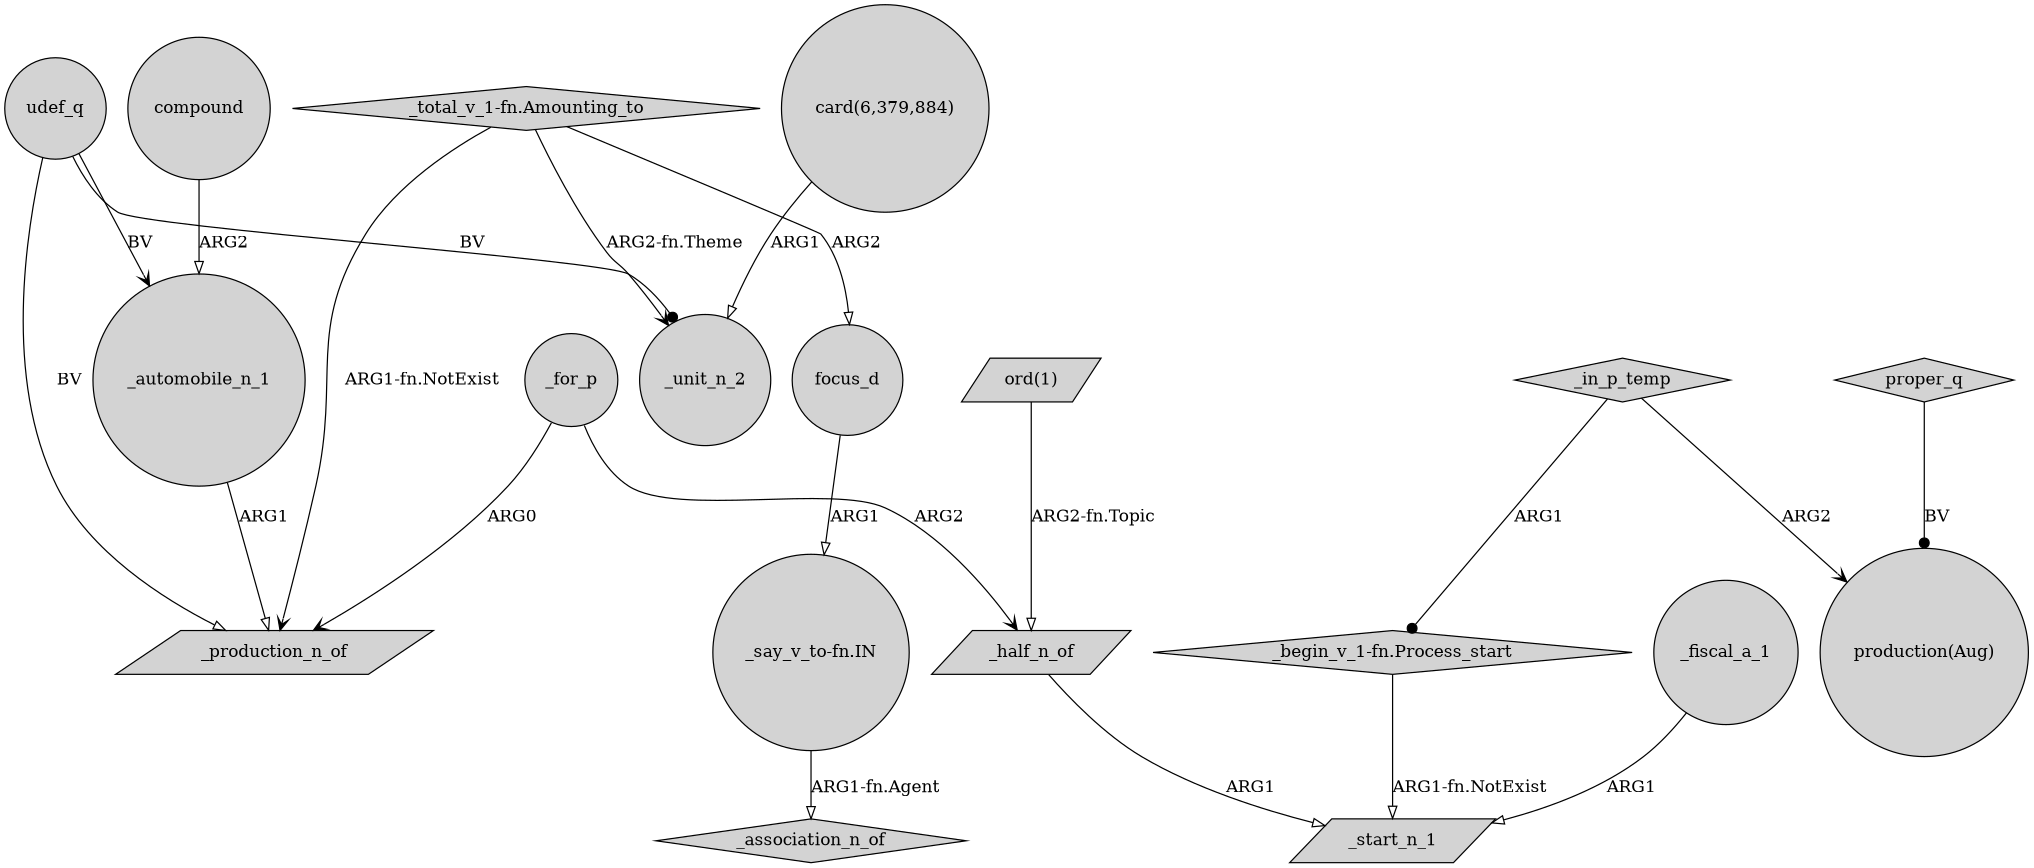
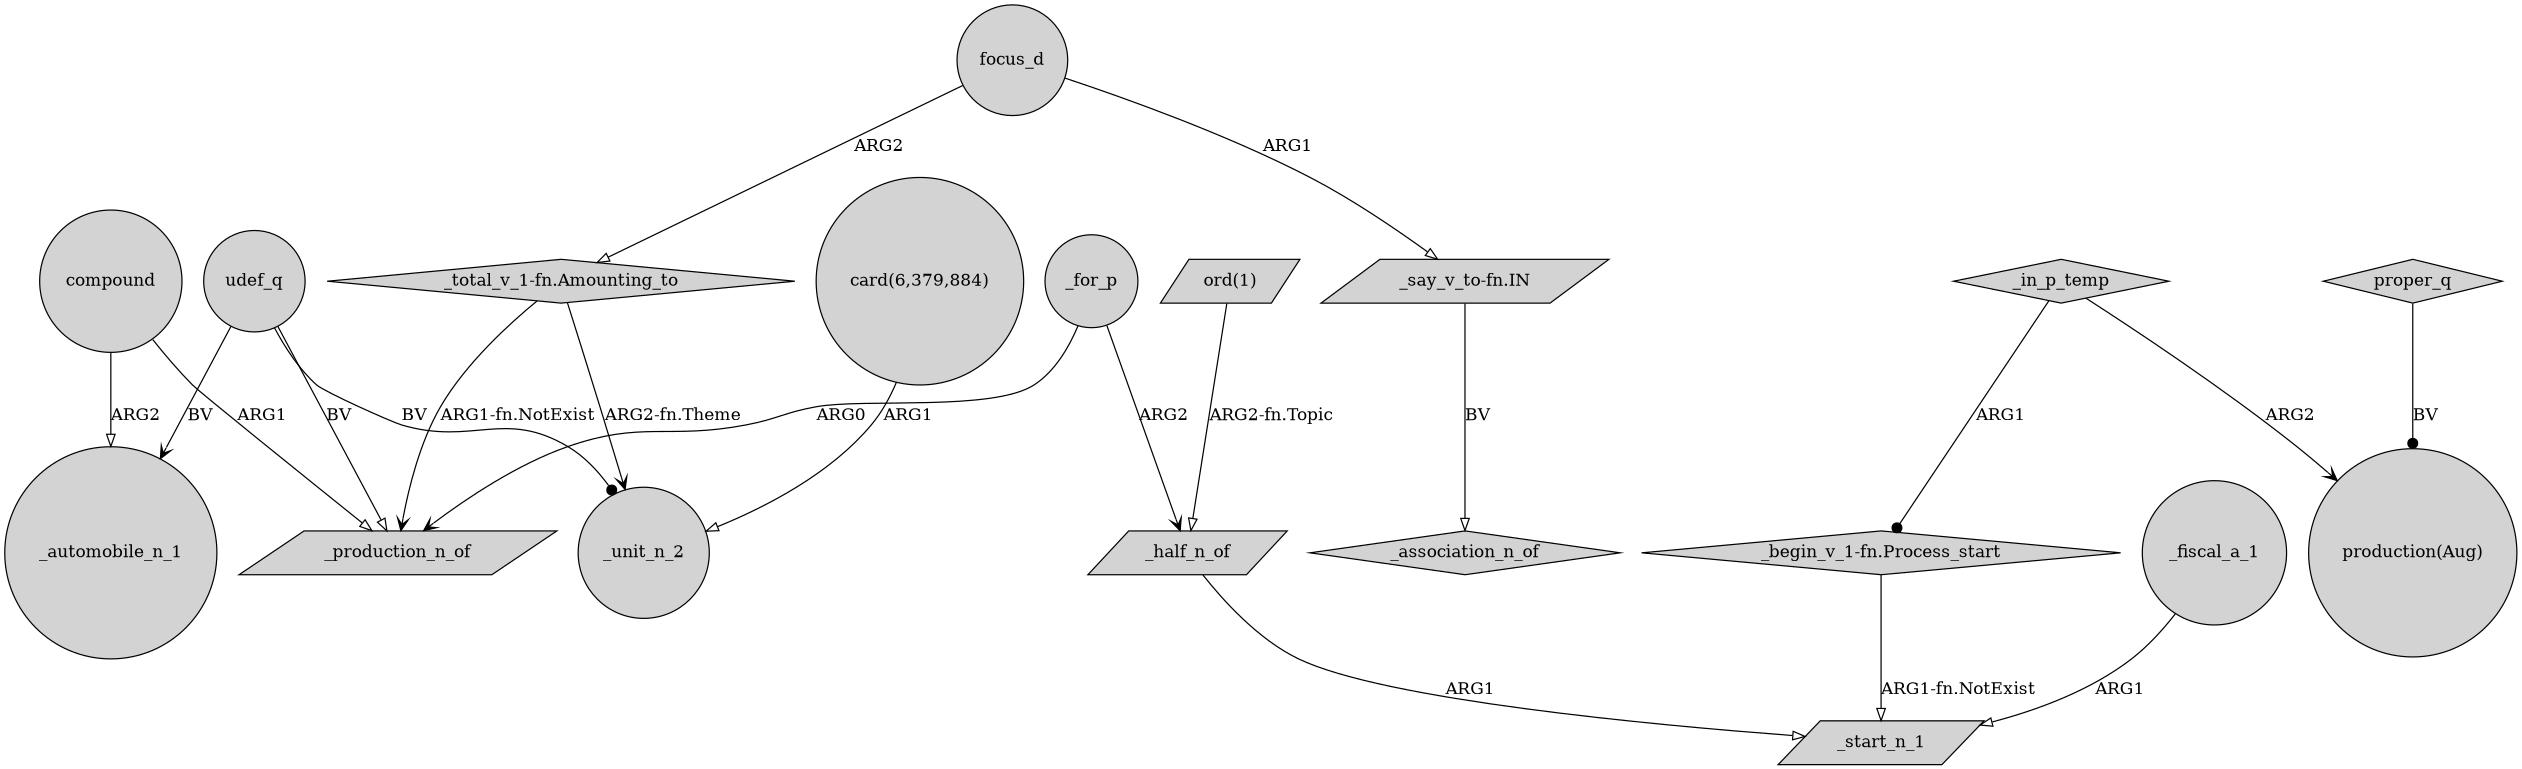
edge "_total_v_1-fn.Amounting_to" -> "focus_d": reversed
edge "_automobile_n_1" -> "_production_n_of": now "compound" -> "_production_n_of"
node "_say_v_to-fn.IN": shape circle -> parallelogram
edge "_say_v_to-fn.IN" -> "_association_n_of": label "ARG1-fn.Agent" -> "BV"
